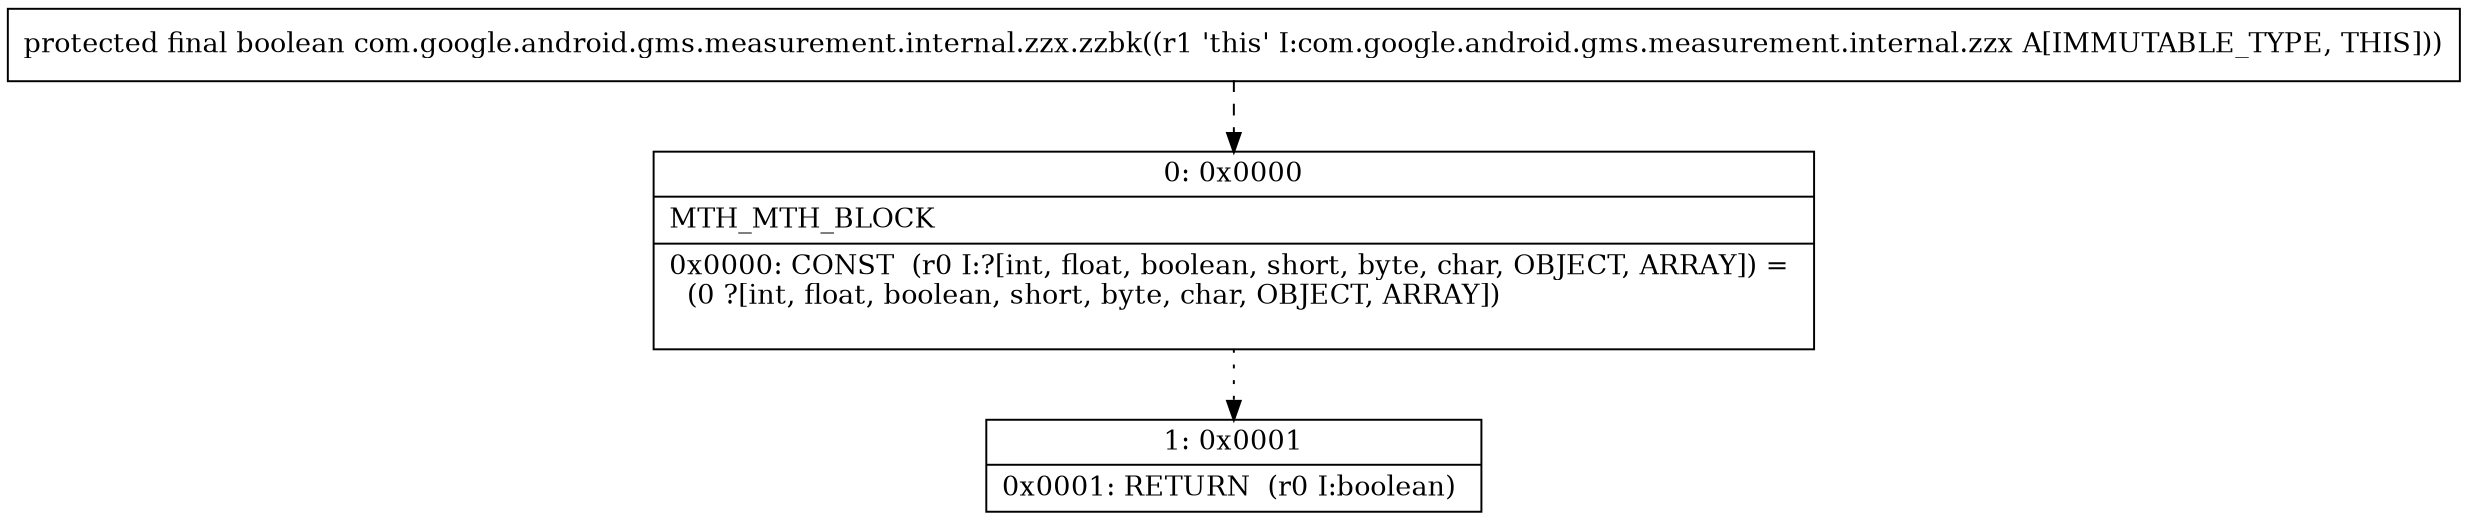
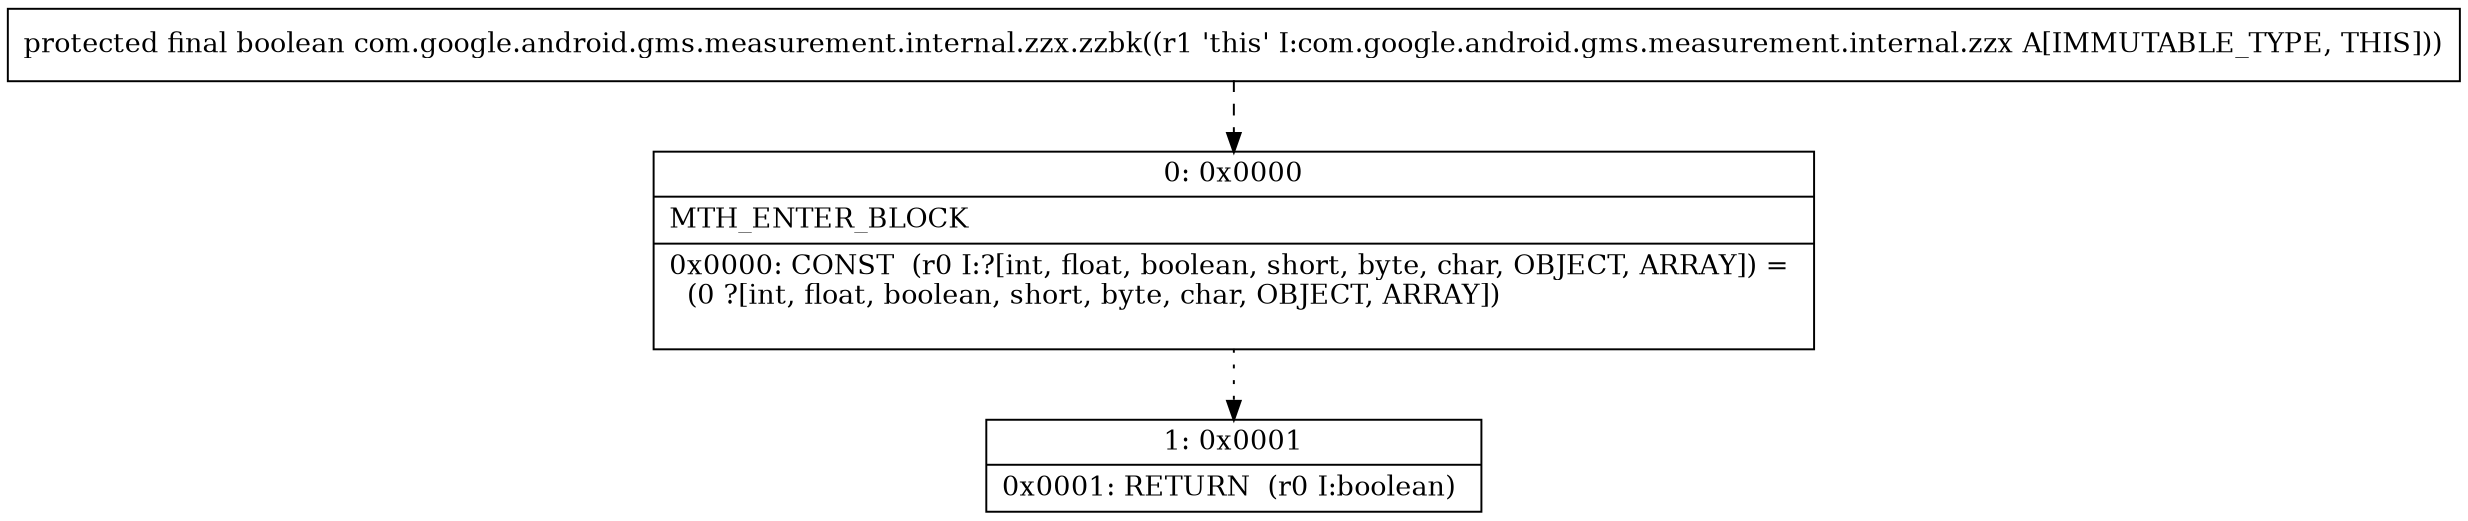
node "0: 0x0000": text "MTH_MTH_BLOCK" -> "MTH_ENTER_BLOCK"
